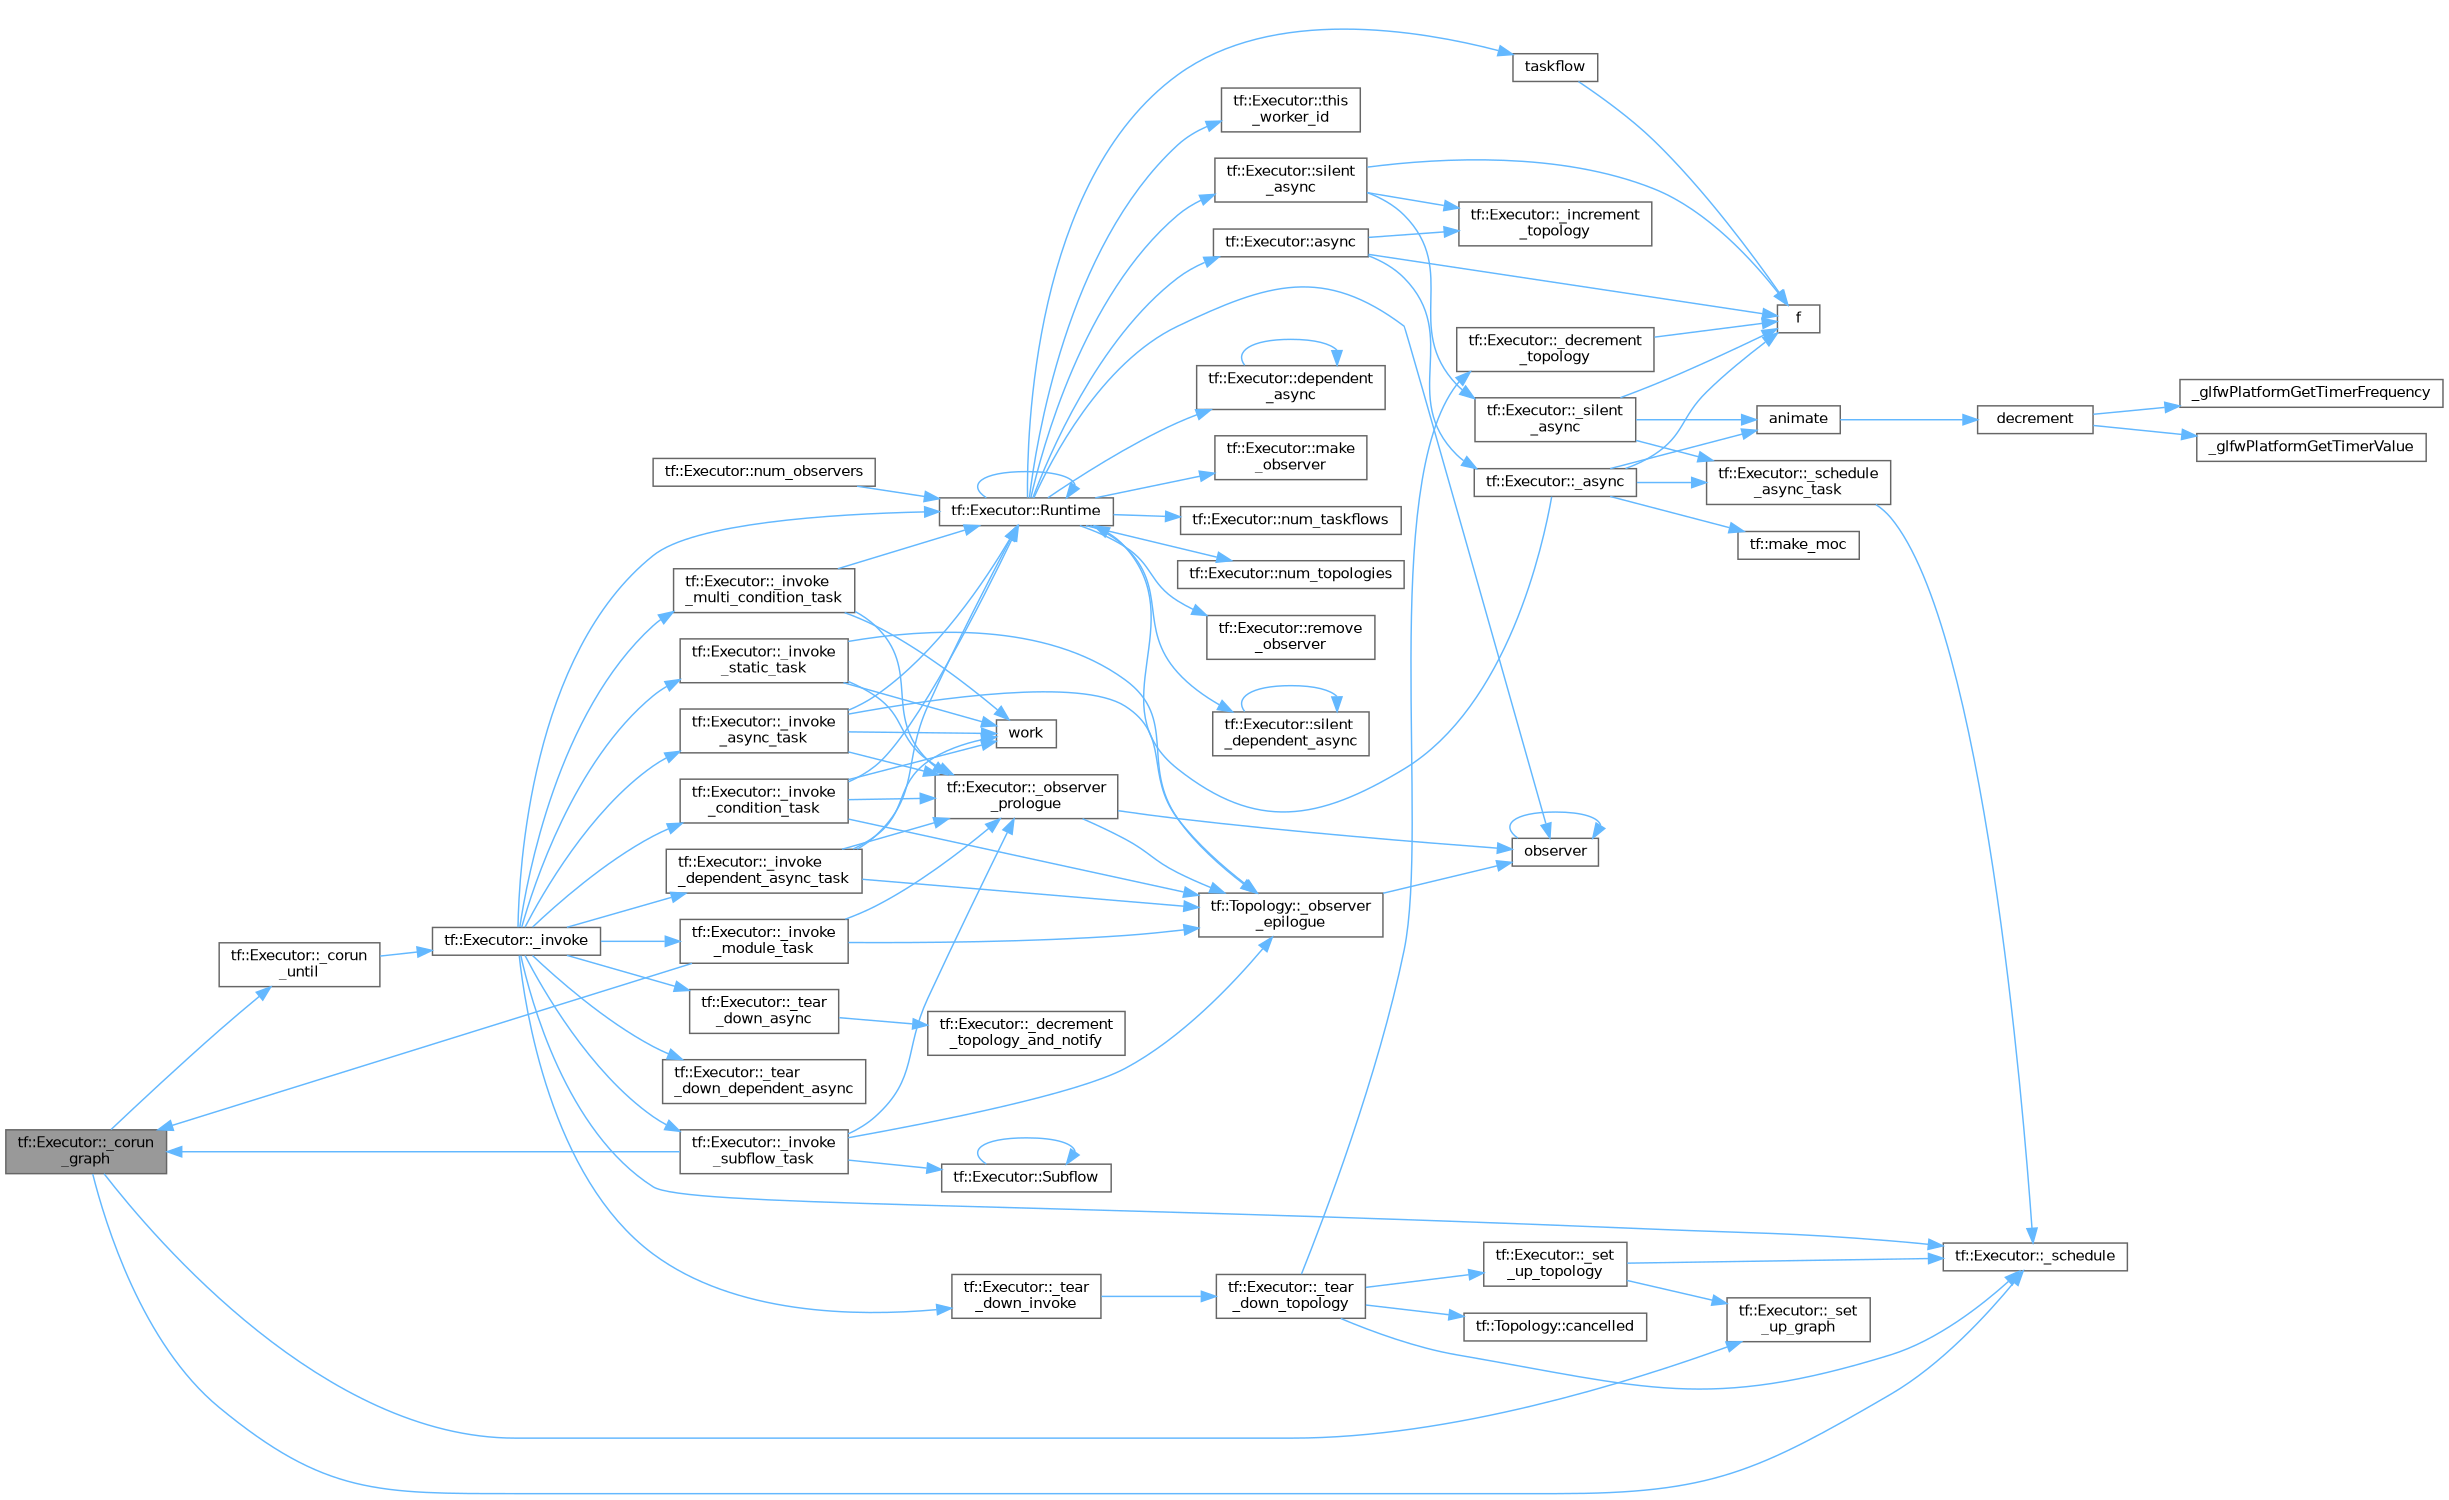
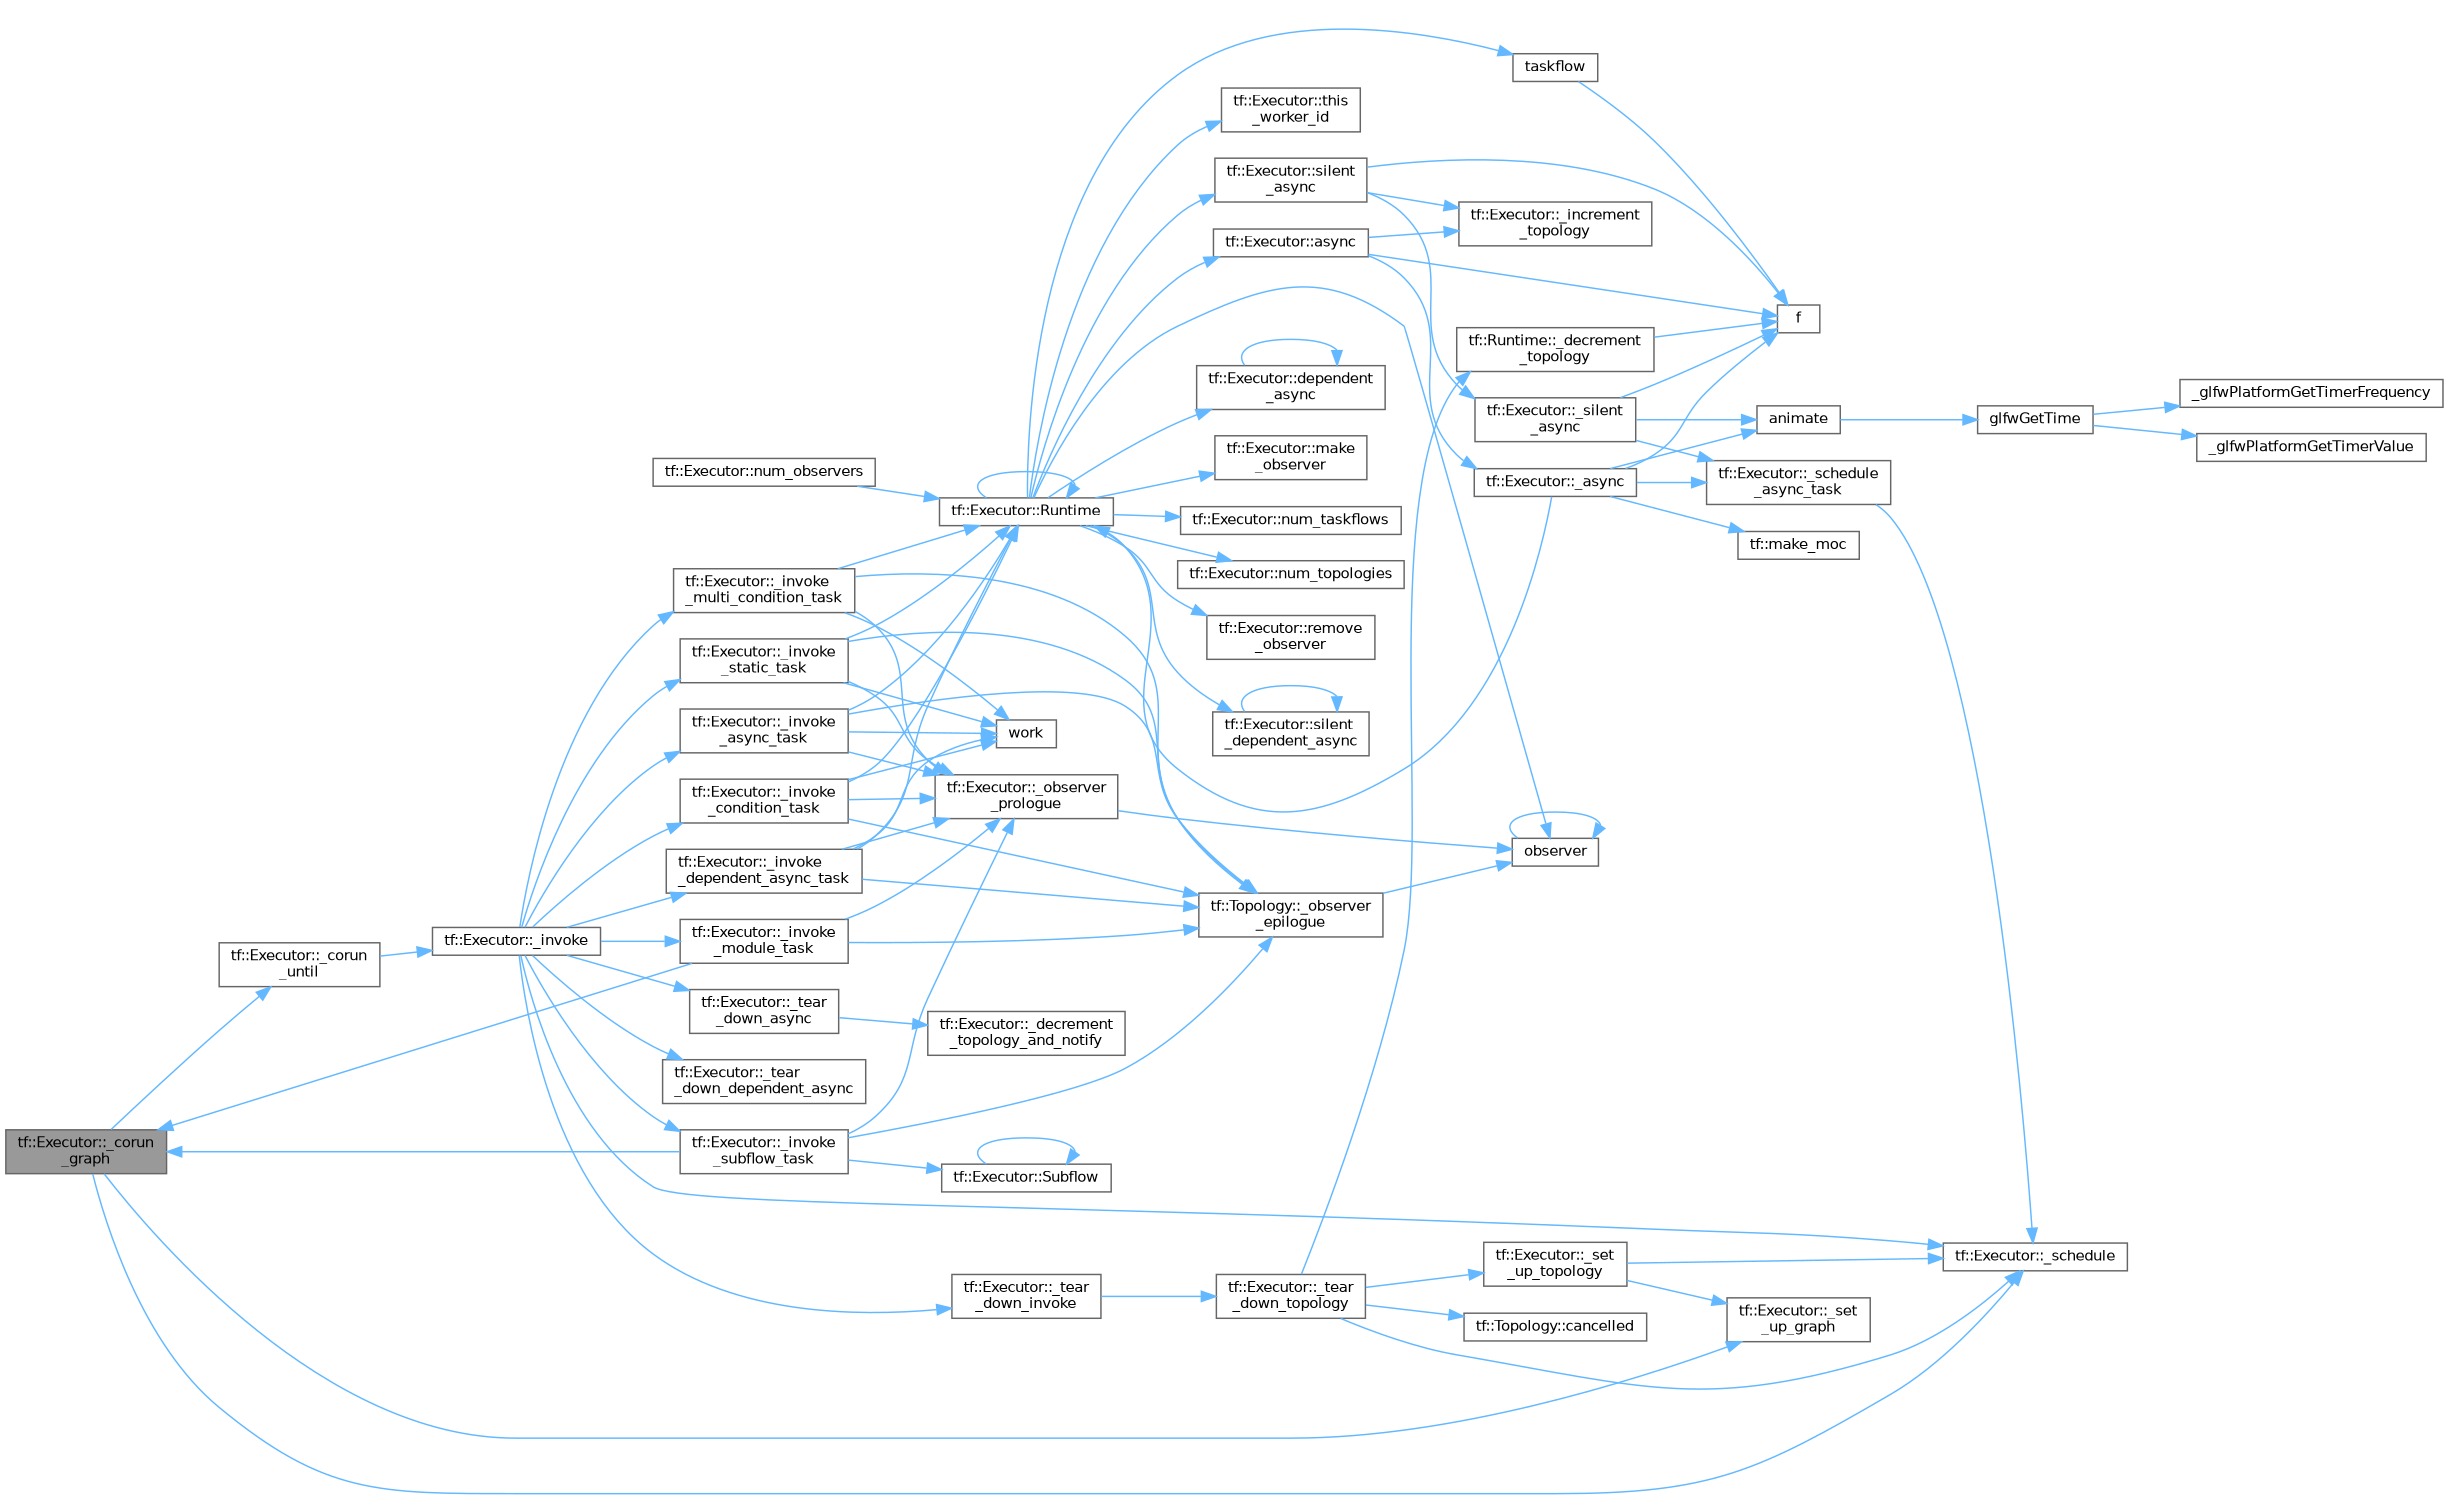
node "tf::Executor::_decrement _topology": label "tf::Executor::_decrement _topology" -> "tf::Runtime::_decrement _topology"
node "decrement": label "decrement" -> "glfwGetTime"
edge "tf::Executor::_invoke" -> "tf::Executor::Runtime": now "tf::Executor::_invoke _static_task" -> "tf::Executor::Runtime"
edge "tf::Executor::_observer _prologue" -> "tf::Topology::_observer _epilogue": now "tf::Executor::_invoke _multi_condition_task" -> "tf::Topology::_observer _epilogue"
